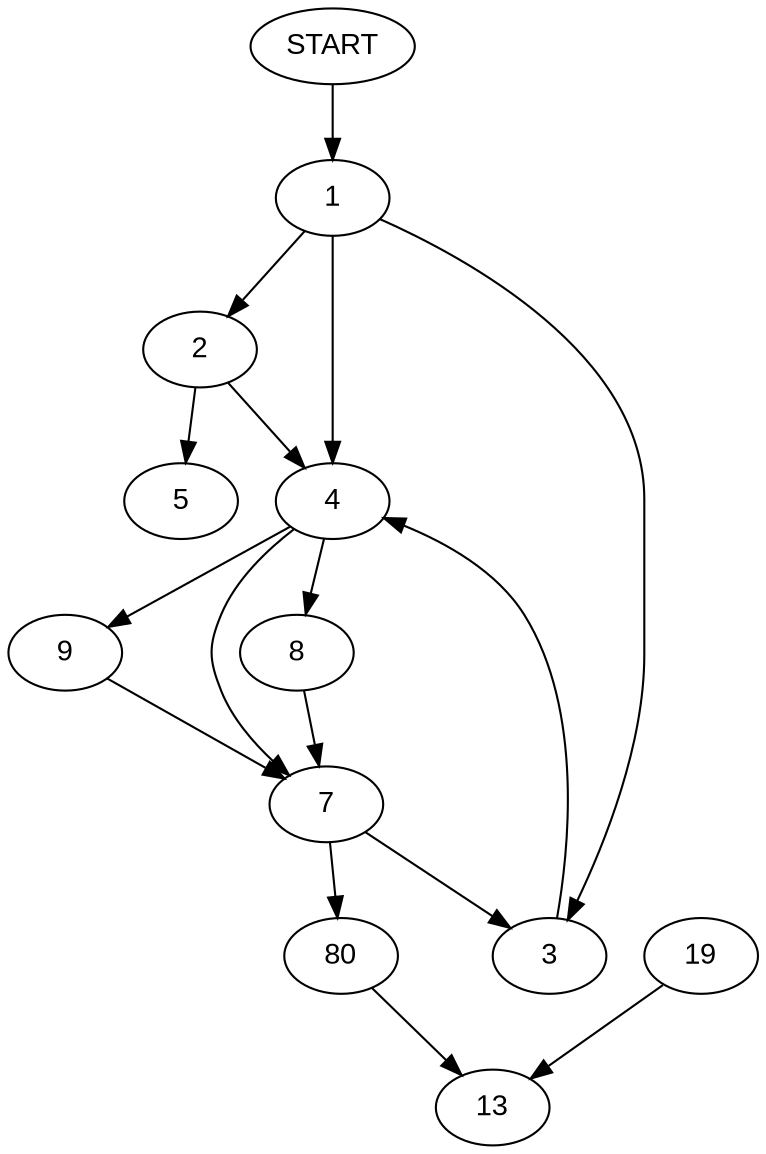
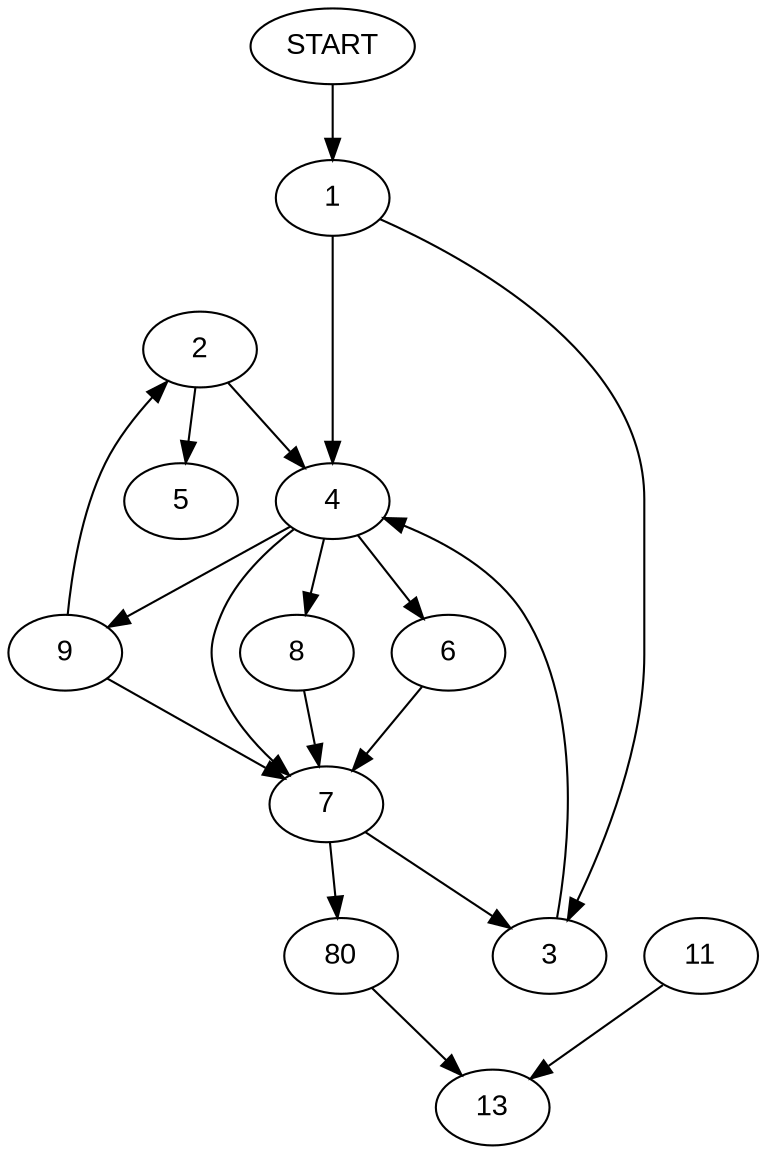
edge "1" -> "2": now "9" -> "2"
node "6": added
node "19": label "19" -> "11"
